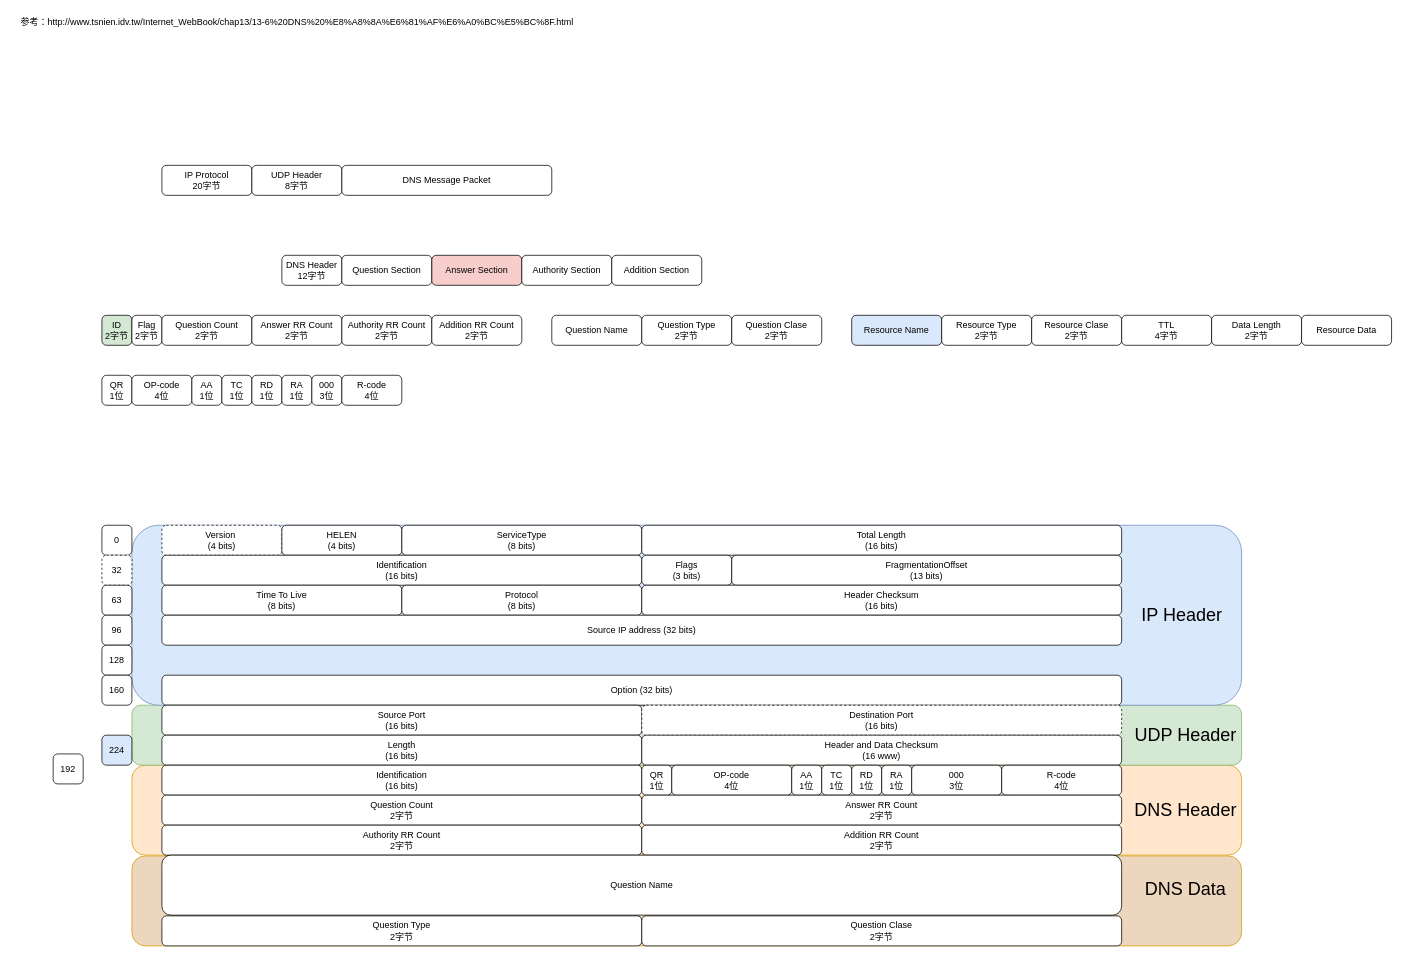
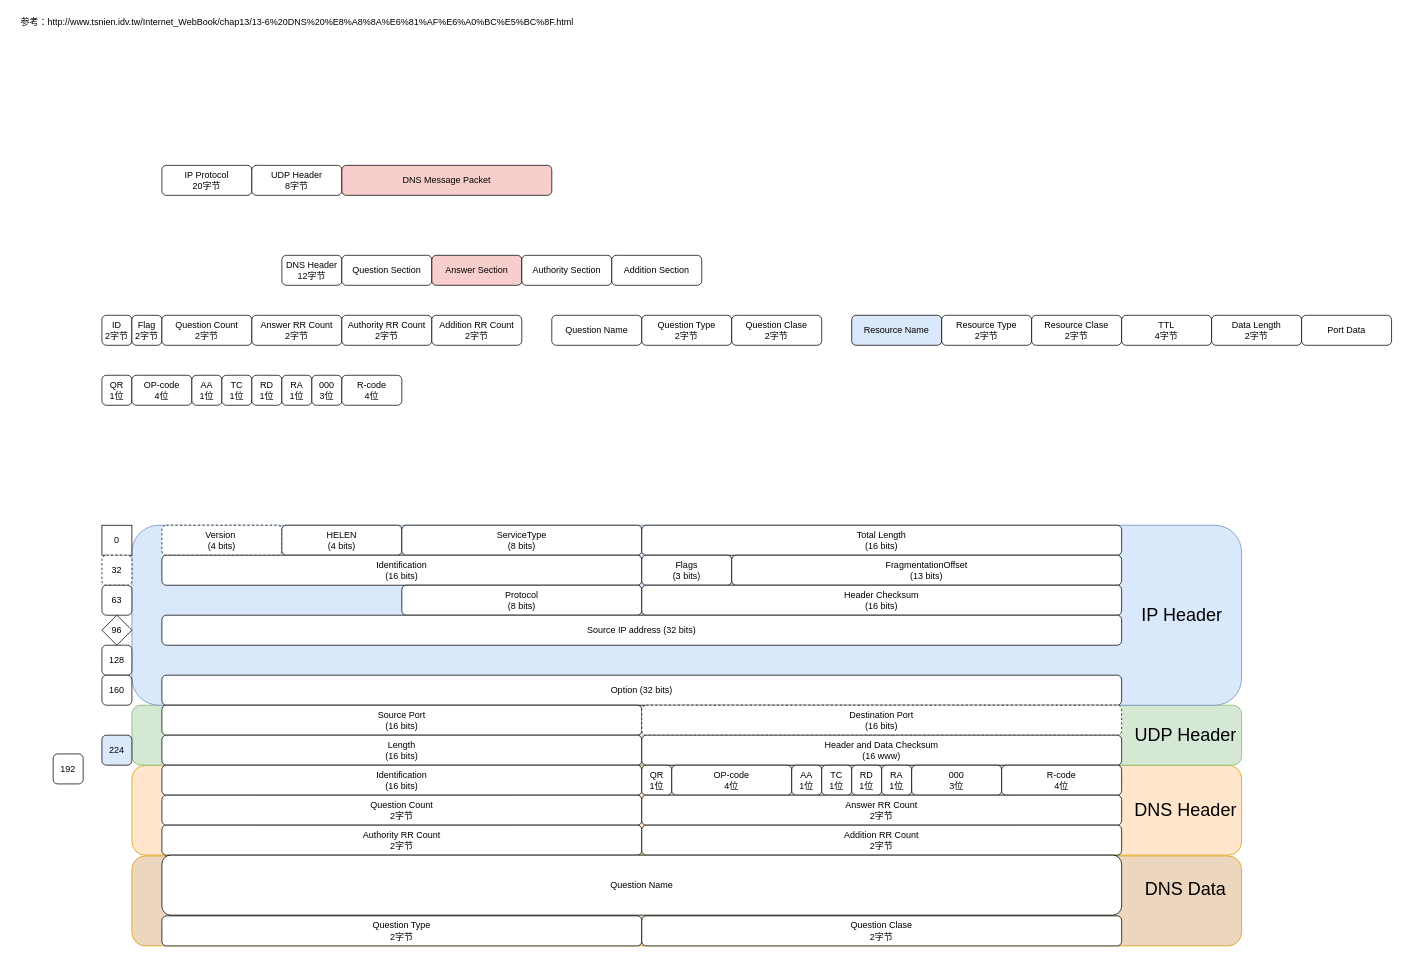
node "DNS Message Packet": fillcolor #ffffff -> #f8cecc
node "ID 2字节": fillcolor #d5e8d4 -> #ffffff
node "Resource Data": label "Resource Data" -> "Port Data"
node "0": shape rounded rectangle -> rectangle
node "Time To Live (8 bits)": removed
node "96": shape rounded rectangle -> diamond
